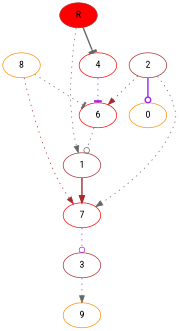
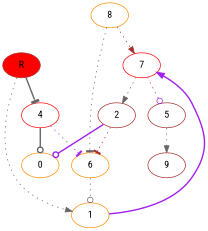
edge "2" -> "6": arrowhead normal -> tee
node "6": color red -> darkorange
edge "4" -> "0": added
edge "2" -> "7": reversed
node "1": color brown -> darkorange
edge "1" -> "7": color brown -> purple
node "3": label "3" -> "5"
node "9": color darkorange -> brown
